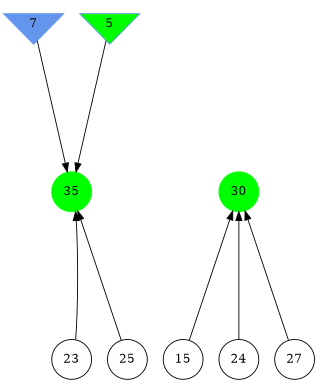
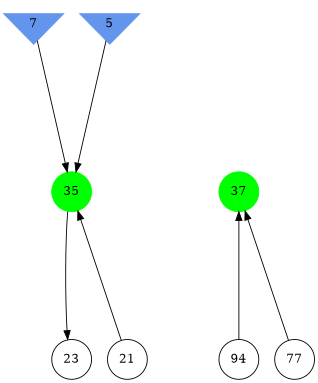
node "5": fillcolor green -> cornflowerblue
node "30": label "30" -> "37"
edge "23" -> "35": reversed
node "25": label "25" -> "21"
node "15": removed
node "24": label "24" -> "94"
node "27": label "27" -> "77"
